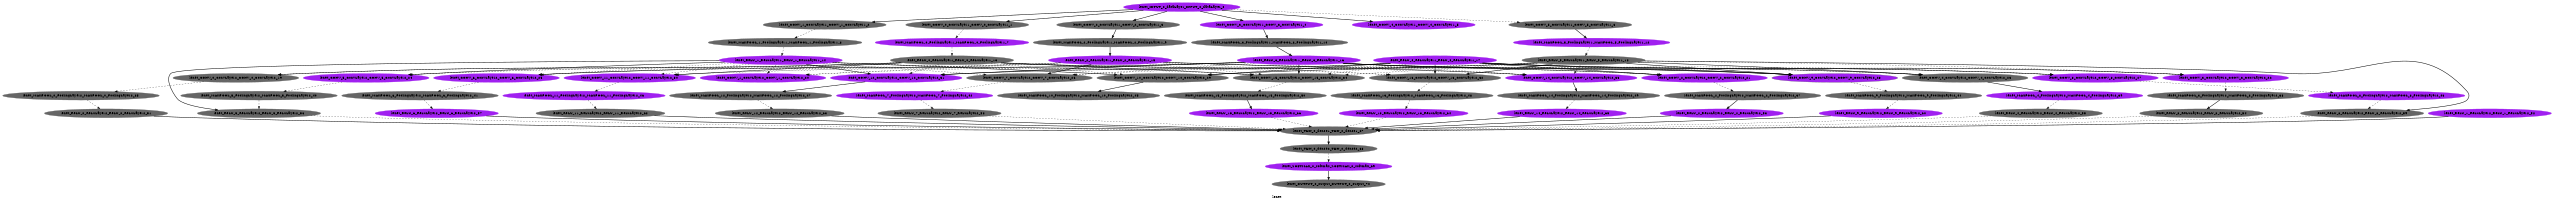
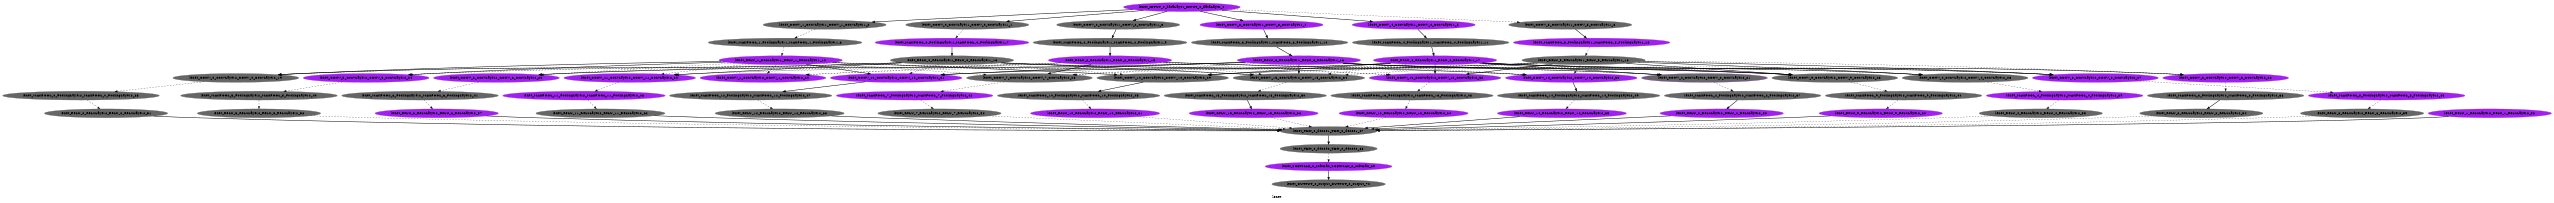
node "lenet_MAXPOOL_4_PoolingLayer1_MAXPOOL_4_PoolingLayer1_11": added
edge "lenet_MAXPOOL_0_PoolingLayer1_MAXPOOL_0_PoolingLayer1_7" -> "lenet_ReLU_0_ReLuLayer1_ReLU_0_ReLuLayer1_13": style dashed -> bold
edge "lenet_ReLU_1_ReLuLayer1_ReLU_1_ReLuLayer1_14" -> "lenet_ReLU_5_ReLuLayer2_ReLU_5_ReLuLayer2_56": now "lenet_ReLU_1_ReLuLayer1_ReLU_1_ReLuLayer1_14" -> "lenet_CONV_0_ConvLayer2_CONV_0_ConvLayer2_19"
edge "lenet_ReLU_5_ReLuLayer1_ReLU_5_ReLuLayer1_18" -> "lenet_ReLU_8_ReLuLayer2_ReLU_8_ReLuLayer2_59": now "lenet_ReLU_5_ReLuLayer1_ReLU_5_ReLuLayer1_18" -> "lenet_CONV_8_ConvLayer2_CONV_8_ConvLayer2_27"
node "lenet_CONV_13_ConvLayer2_CONV_13_ConvLayer2_32": fillcolor gray40 -> purple
node "lenet_CONV_2_ConvLayer2_CONV_2_ConvLayer2_21": fillcolor purple -> gray40
node "lenet_CONV_9_ConvLayer2_CONV_9_ConvLayer2_28": fillcolor purple -> gray40
edge "lenet_CONV_4_ConvLayer2_CONV_4_ConvLayer2_23" -> "lenet_MAXPOOL_4_PoolingLayer2_MAXPOOL_4_PoolingLayer2_39": style bold -> dashed
node "lenet_ReLU_10_ReLuLayer2_ReLU_10_ReLuLayer2_61": added
